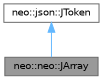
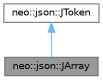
node "neo::neo::JArray": label "neo::neo::JArray" -> "neo::json::JArray"
